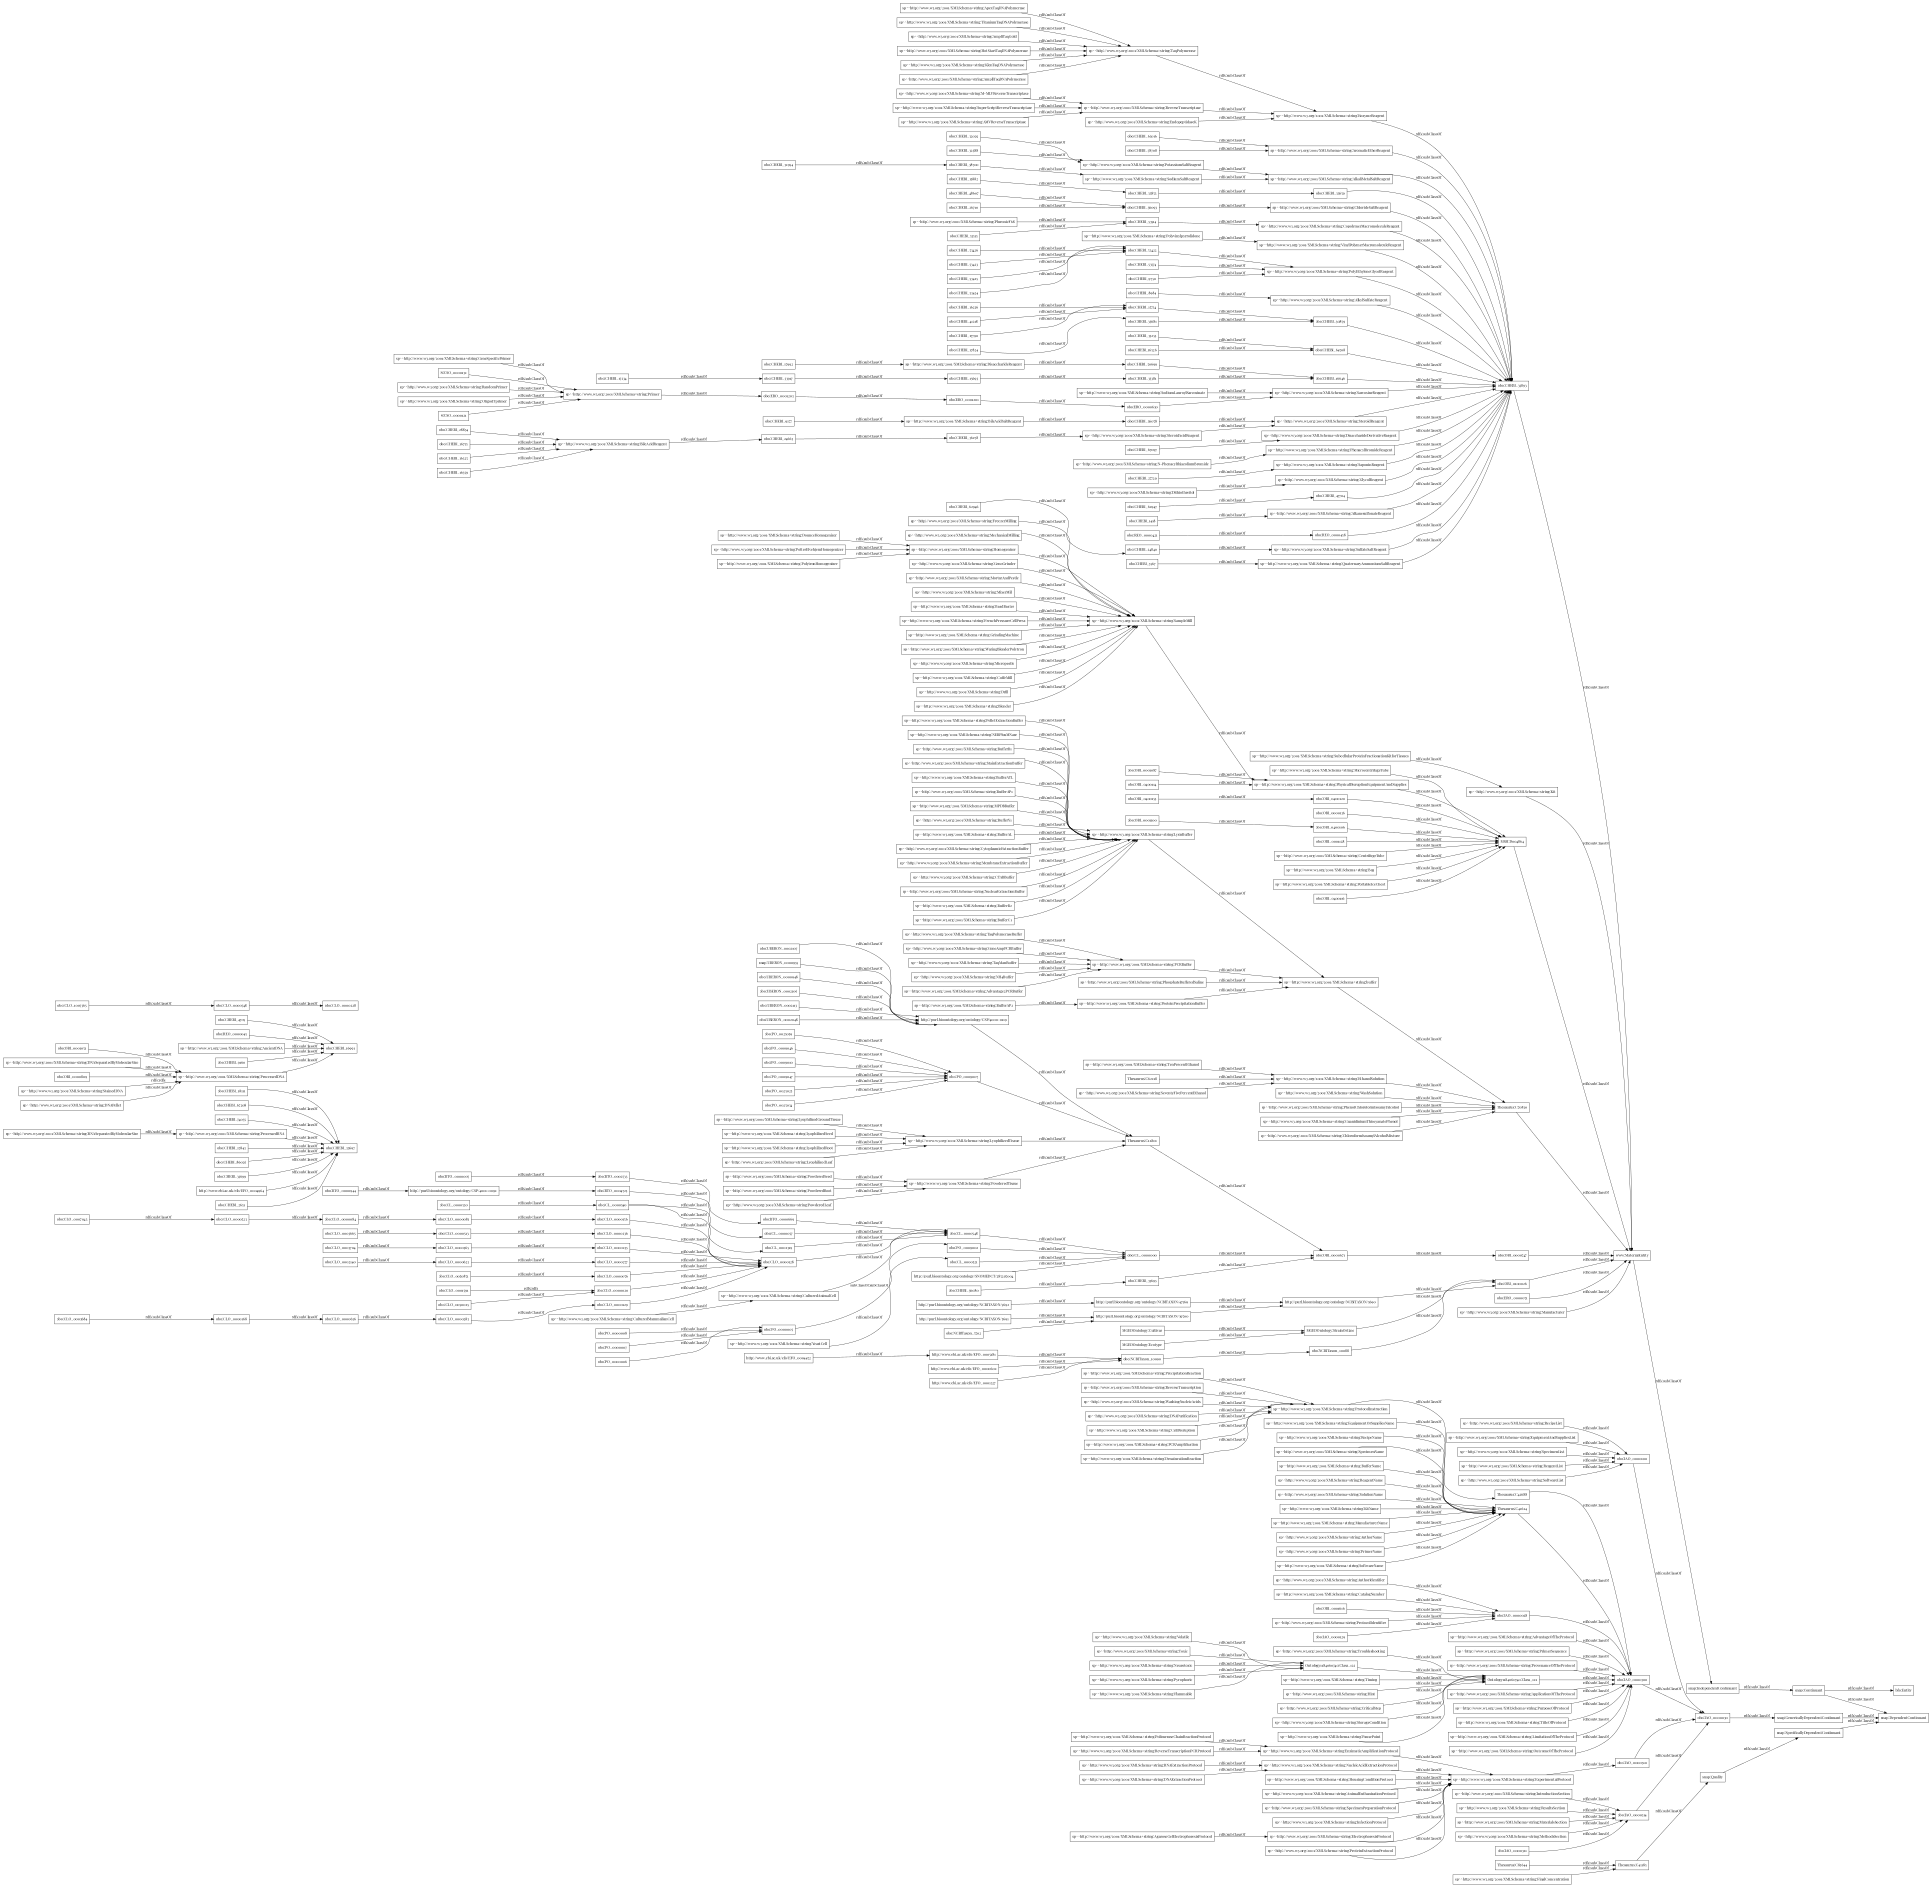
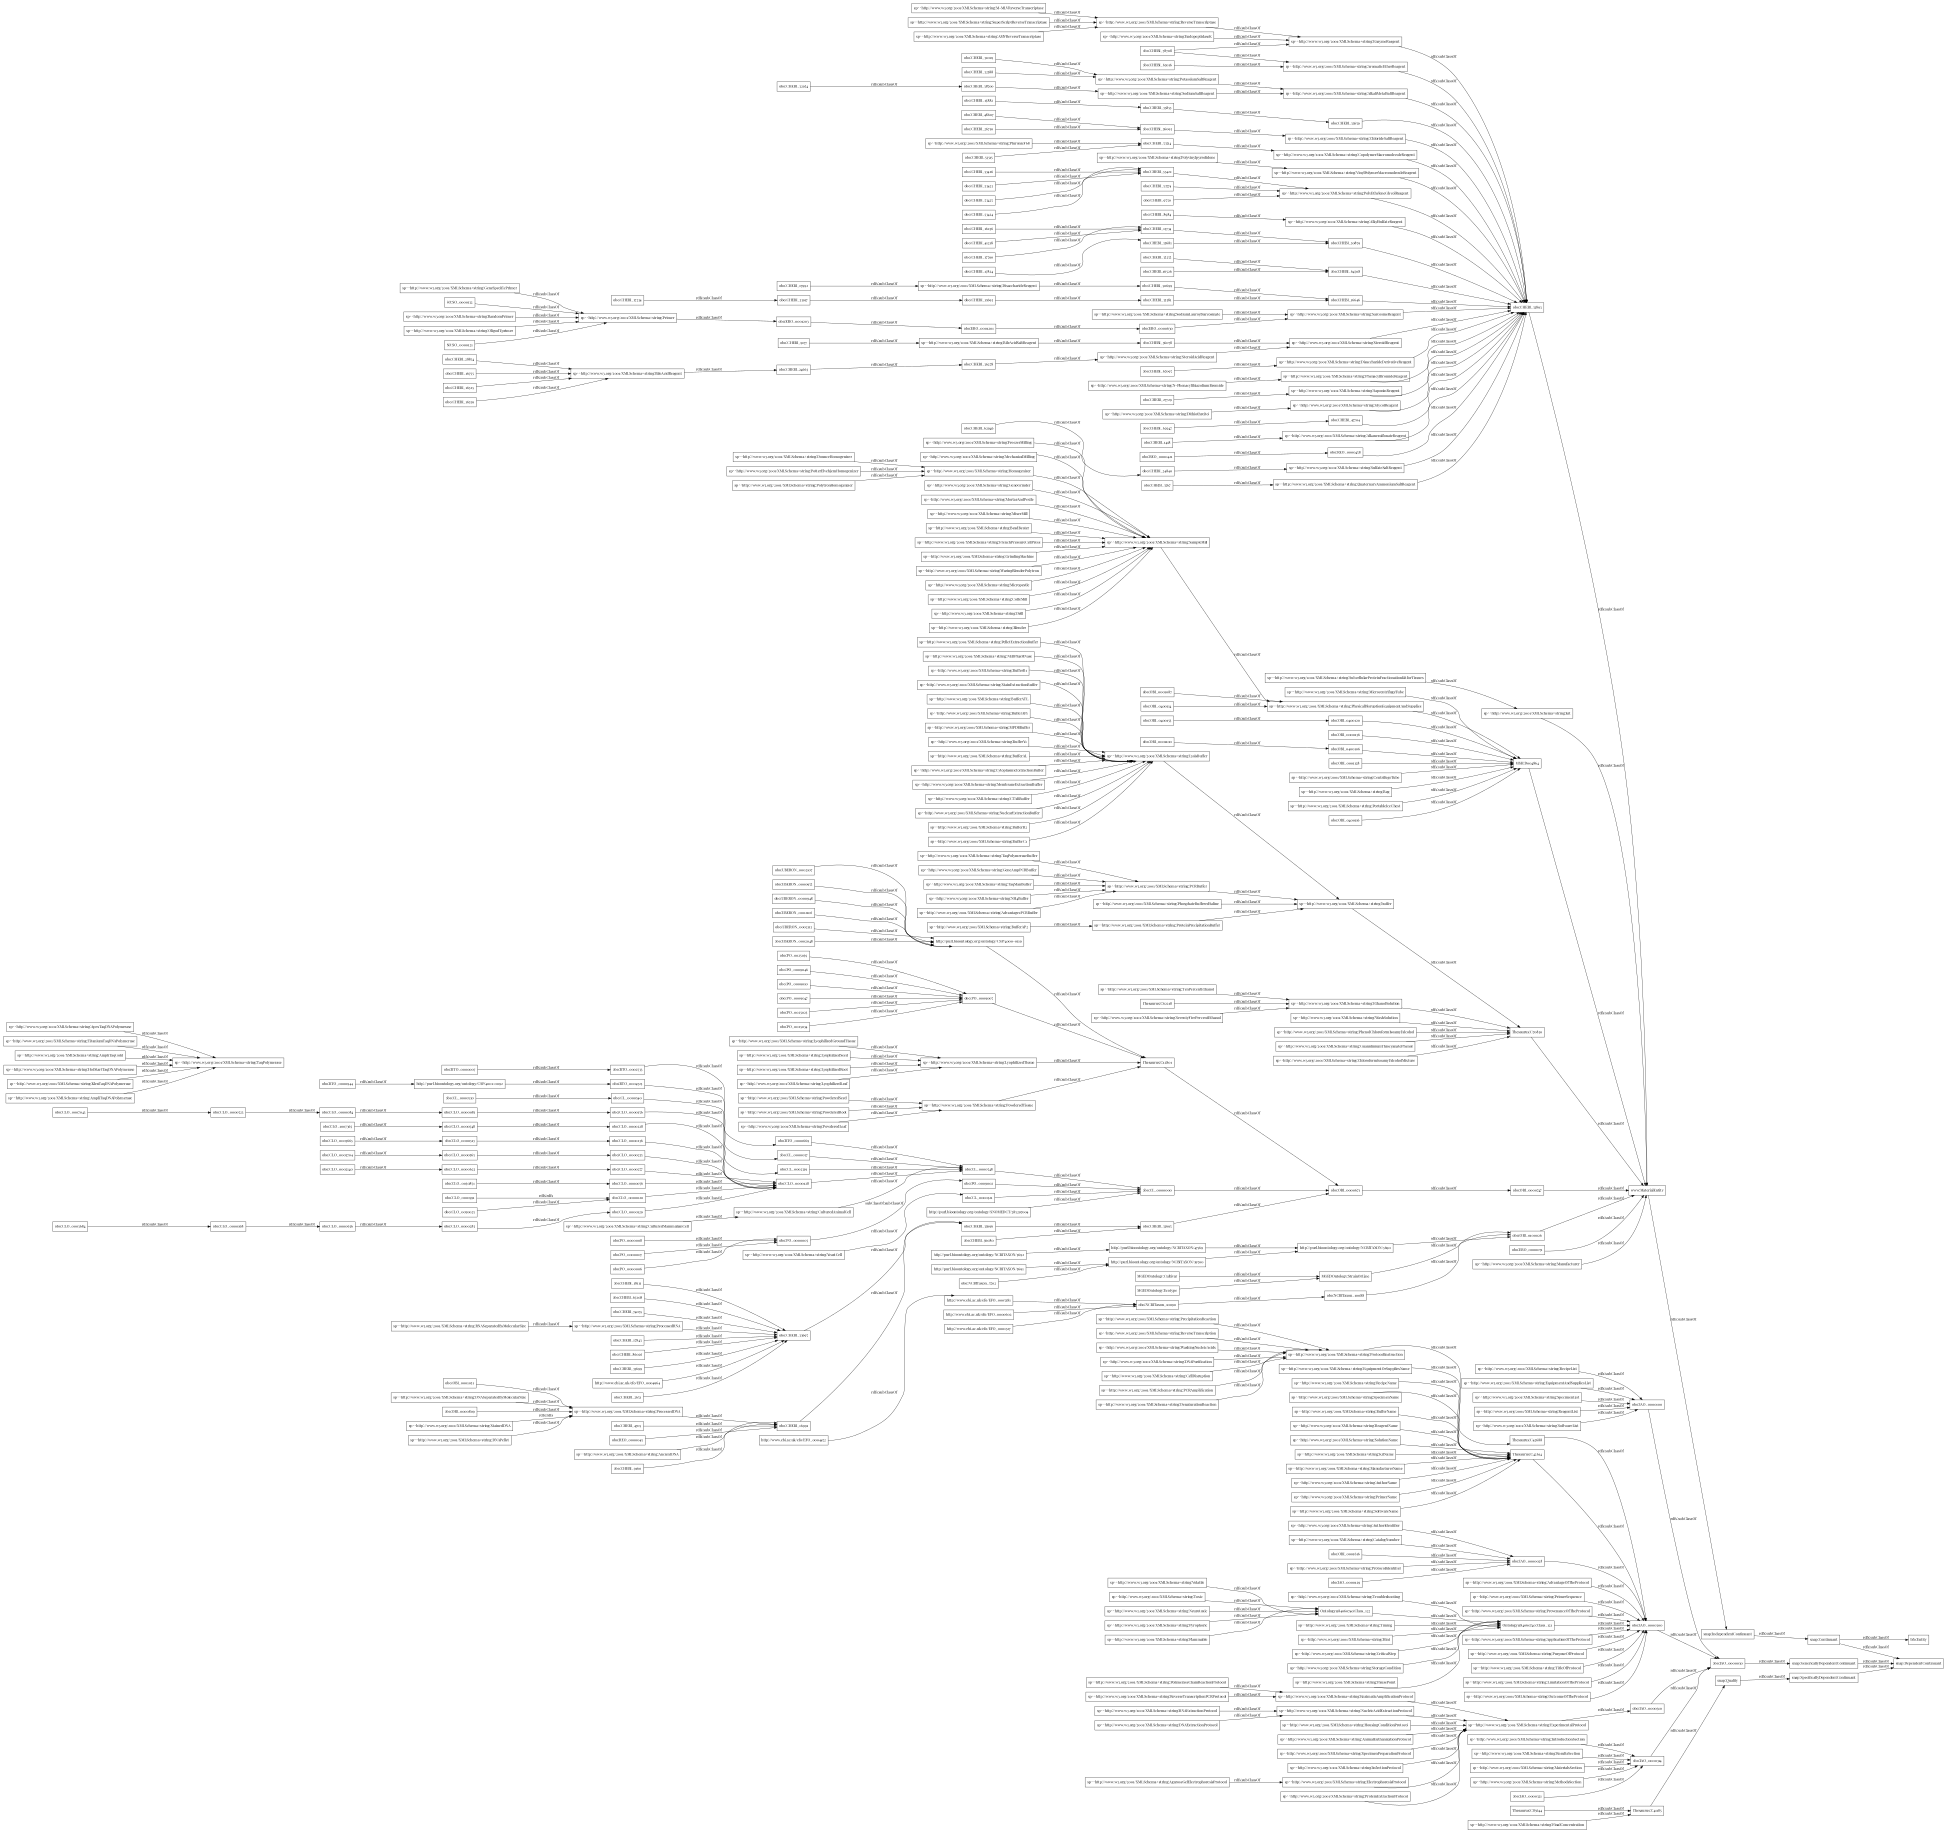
edge "sp^^http://www.w3.org/2001/XMLSchema#string:TaqPolymerase" -> "sp^^http://www.w3.org/2001/XMLSchema#string:EnzymeReagent": now "obo:CHEBI_78708" -> "sp^^http://www.w3.org/2001/XMLSchema#string:EnzymeReagent"
node "snap:UBERON_0000955": label "snap:UBERON_0000955" -> "obo:UBERON_0000955"
edge "obo:CL_0000540" -> "obo:CLO_0000128": now "obo:CLO_0000228" -> "obo:CLO_0000128"
node "obo:CHEBI_33696": added
